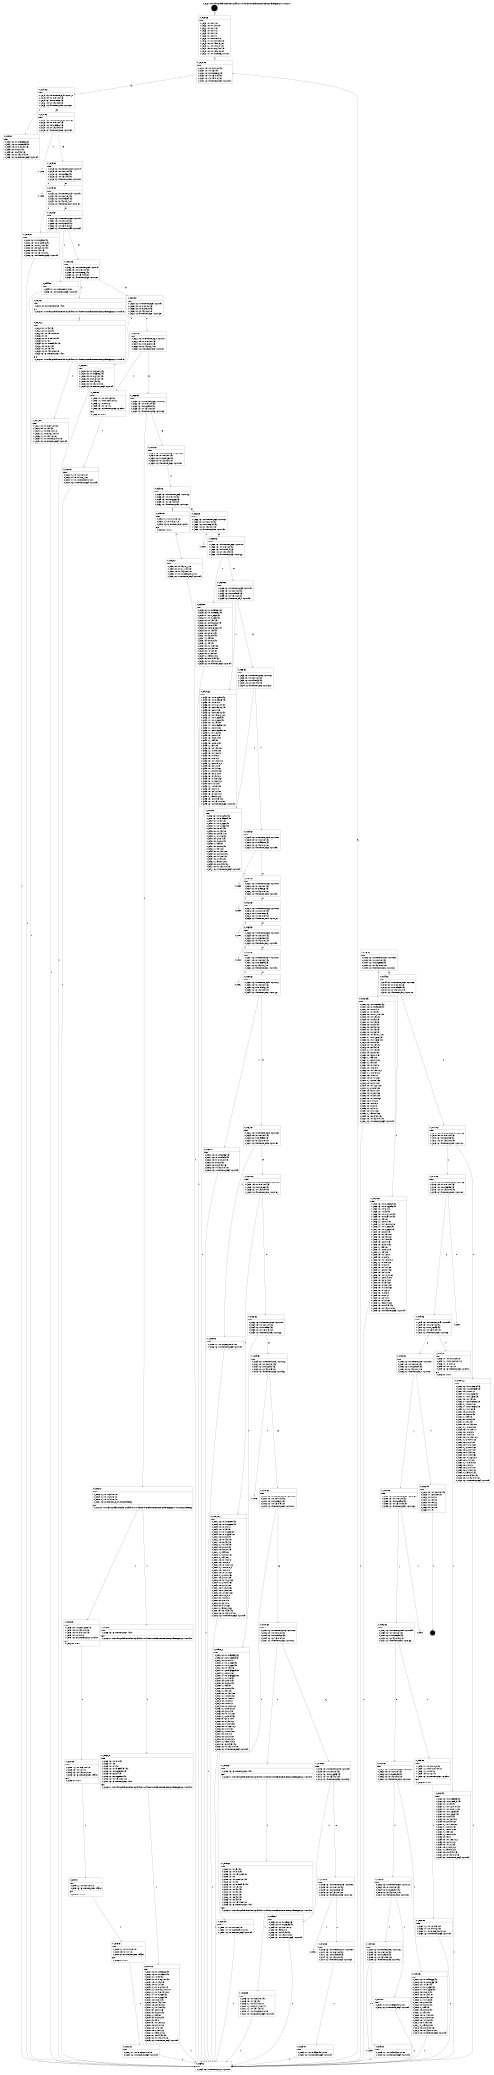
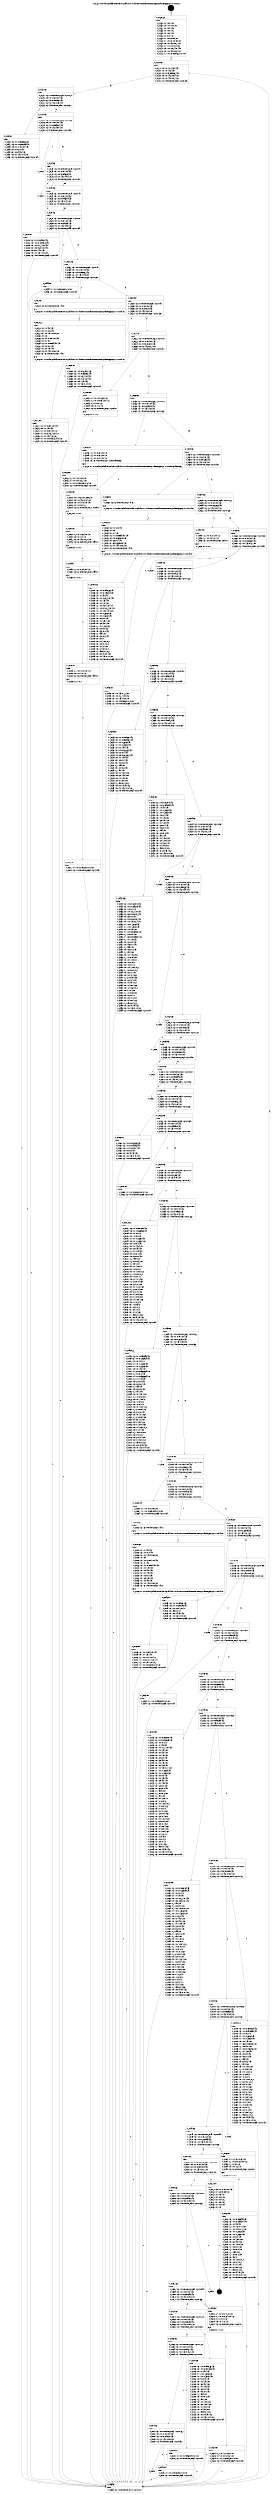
edge "0x4021b5 [17]" -> "0x401d53 [5]": now "0x401578 [25]" -> "0x401d53 [5]"
edge "0x40176c [25]" -> "0x401785 [25]": added, label "11"
